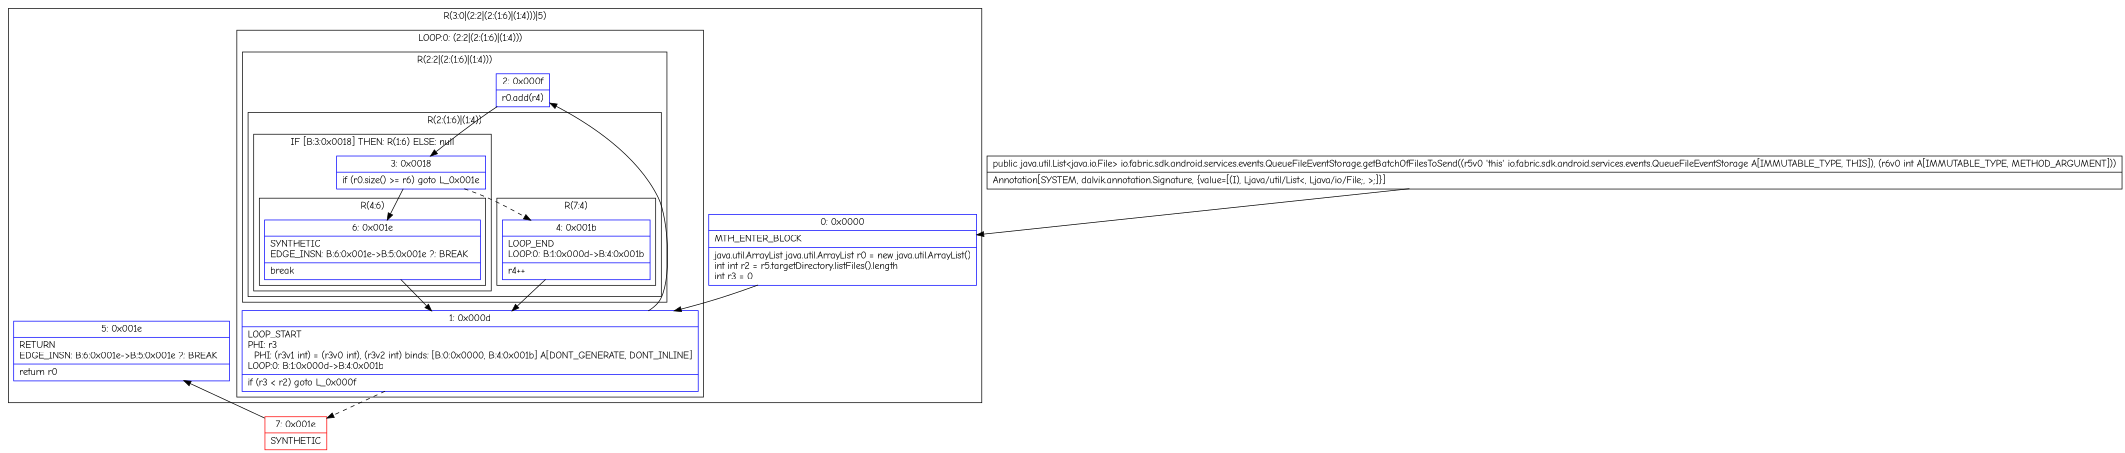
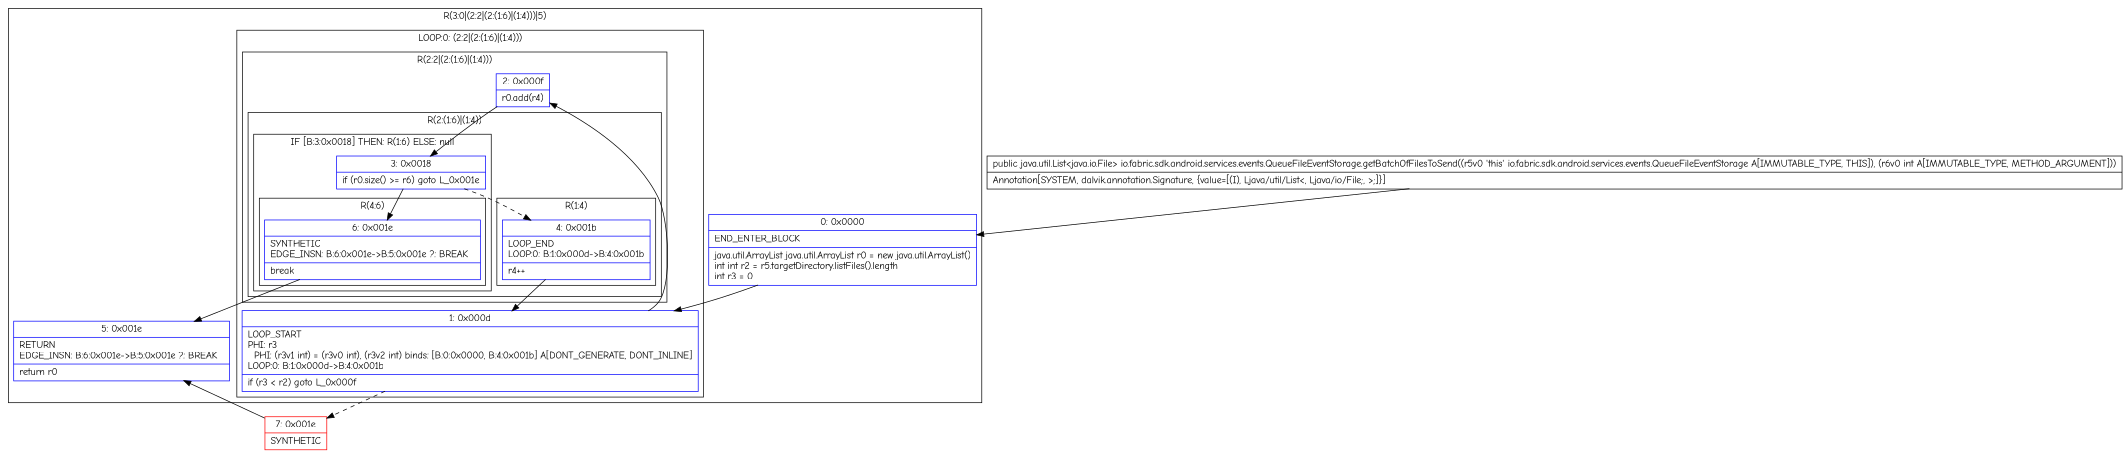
cluster "R(7:4)": label "R(7:4)" -> "R(1:4)"
node "0: 0x0000": text "MTH_ENTER_BLOCK" -> "END_ENTER_BLOCK"
edge "6: 0x001e" -> "1: 0x000d": now "6: 0x001e" -> "5: 0x001e"
